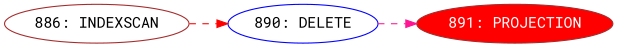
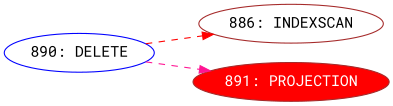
edge "886: INDEXSCAN" -> "890: DELETE": reversed
